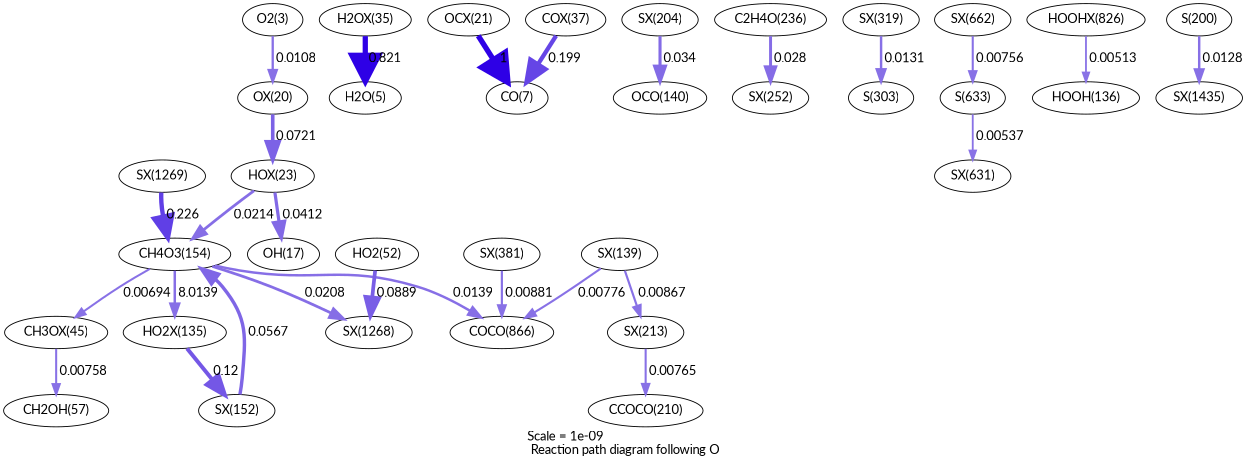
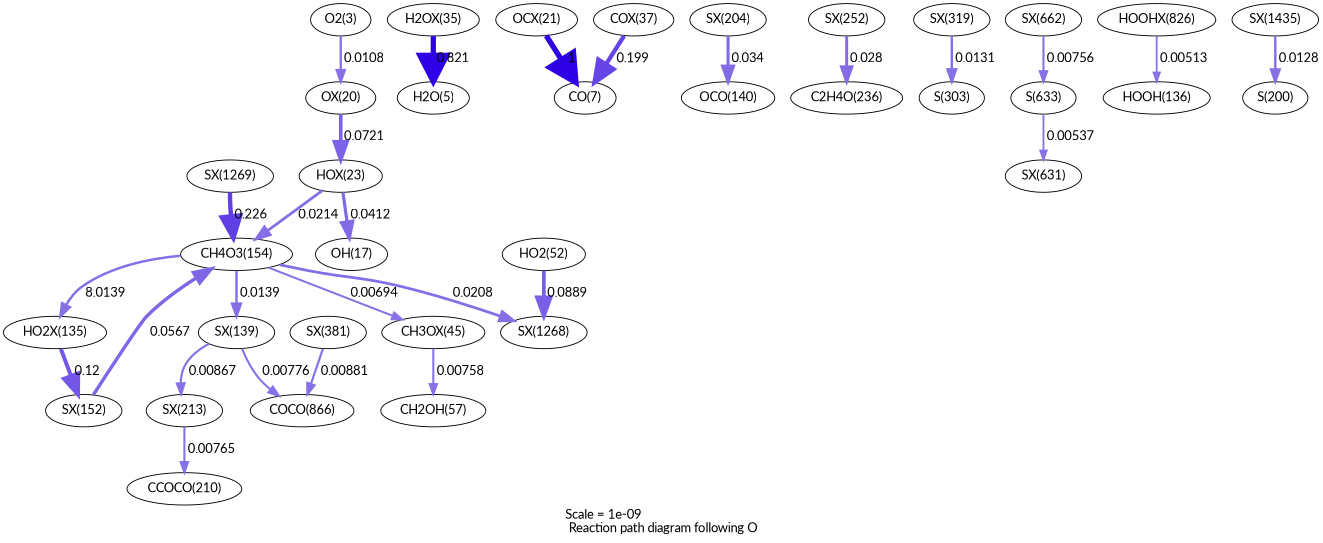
edge "C2H4O(236)" -> "SX(252)": reversed
edge "S(200)" -> "SX(1435)": reversed
edge "CH4O3(154)" -> "COCO(866)": now "CH4O3(154)" -> "SX(139)"
